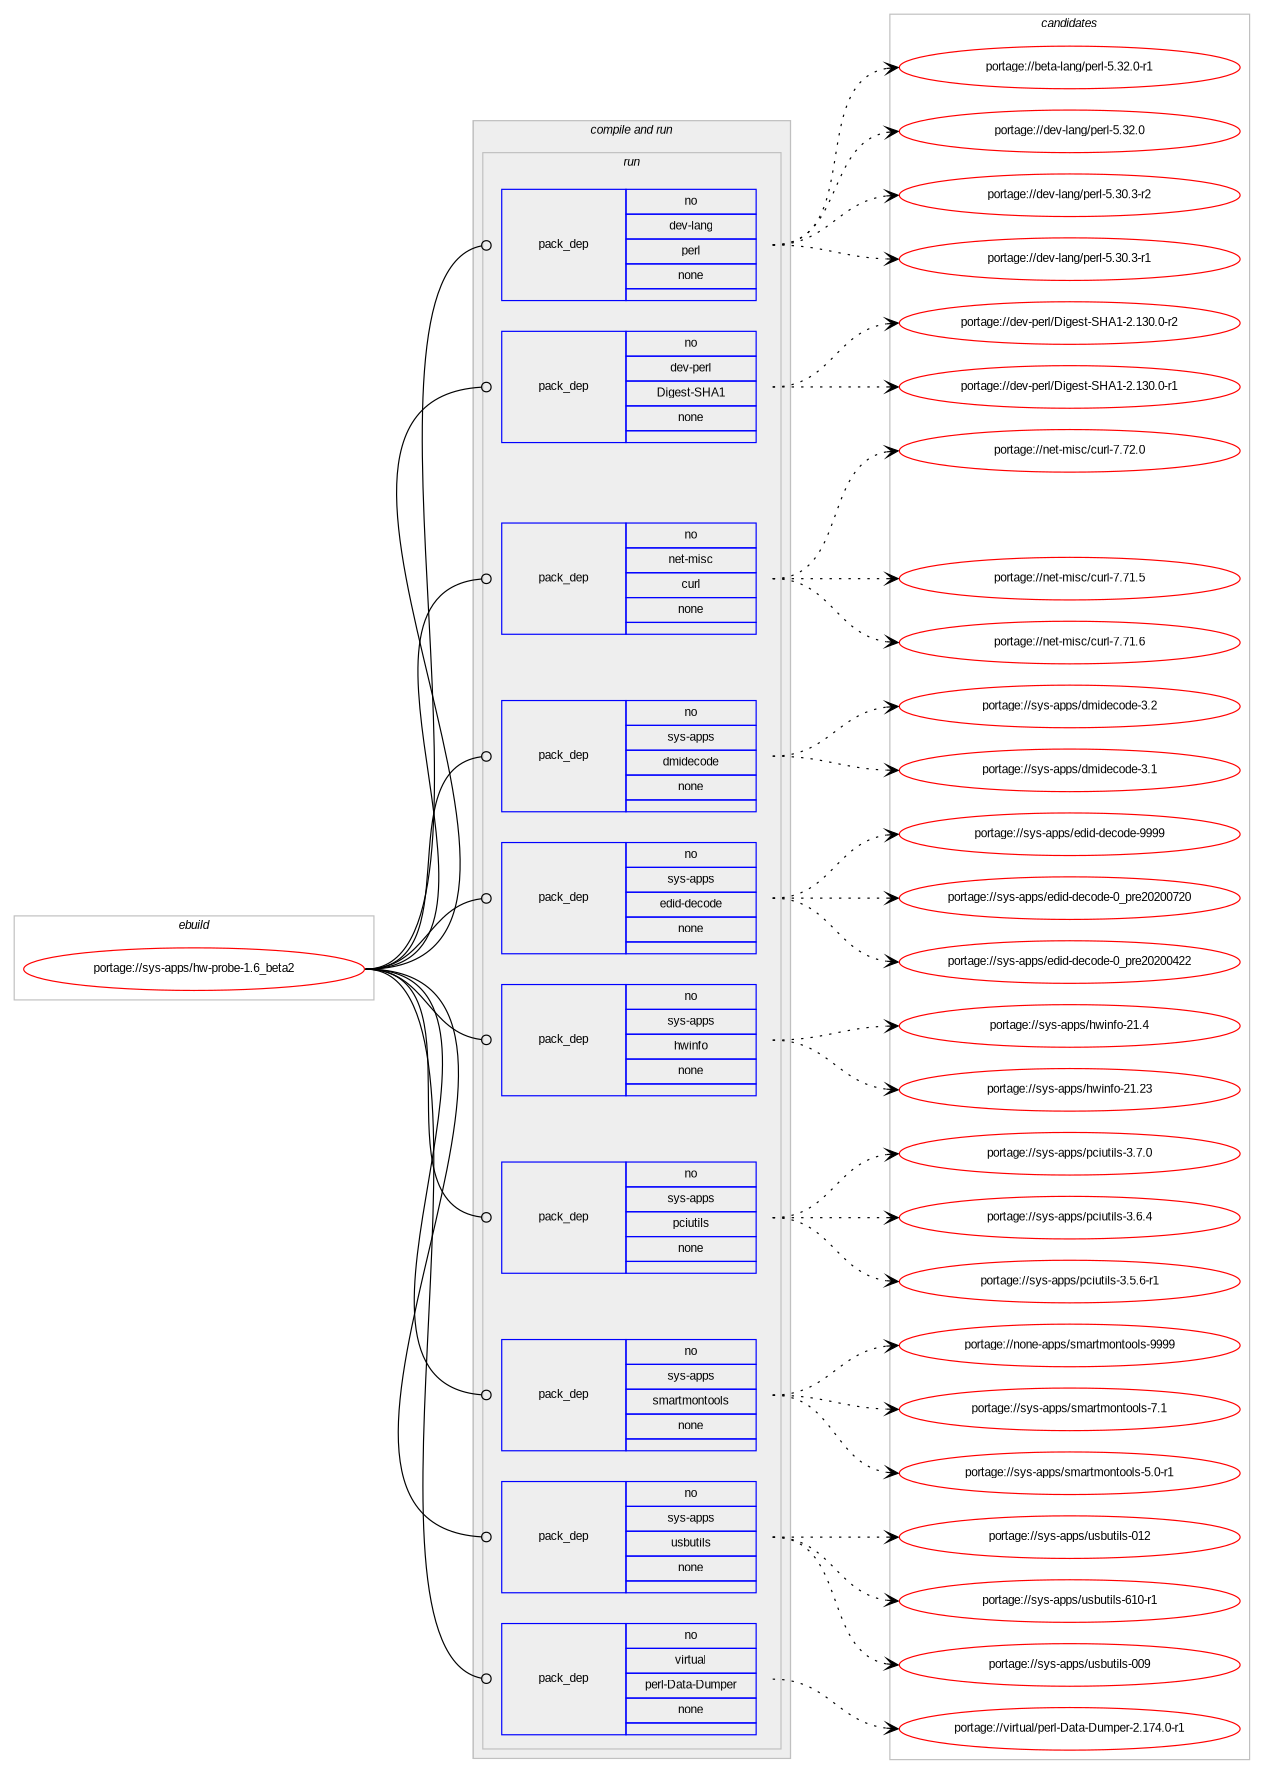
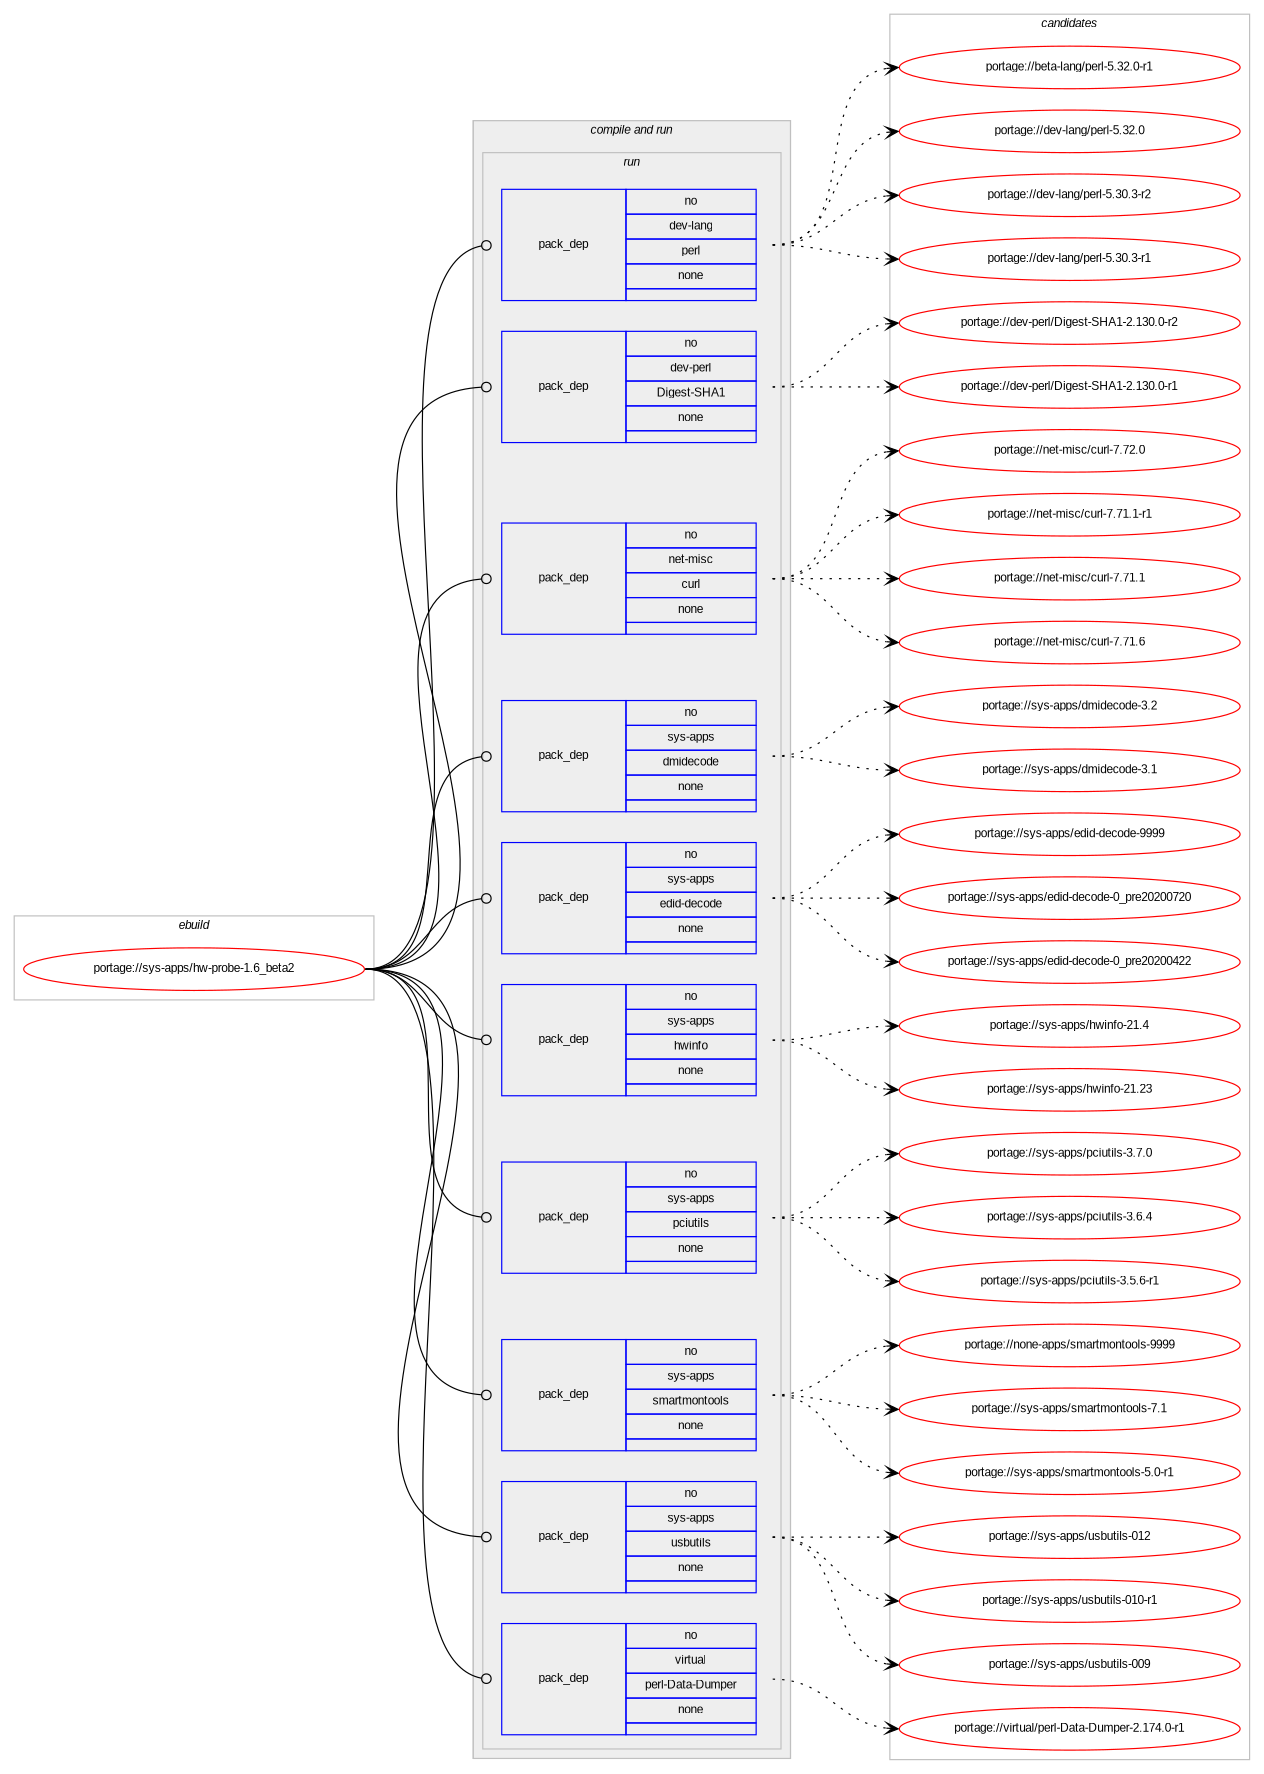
node "portage://net-misc/curl-7.71.1-r1": added
node "portage://net-misc/curl-7.71.5": label "portage://net-misc/curl-7.71.5" -> "portage://net-misc/curl-7.71.1"
node "portage://sys-apps/usbutils-610-r1": label "portage://sys-apps/usbutils-610-r1" -> "portage://sys-apps/usbutils-010-r1"
